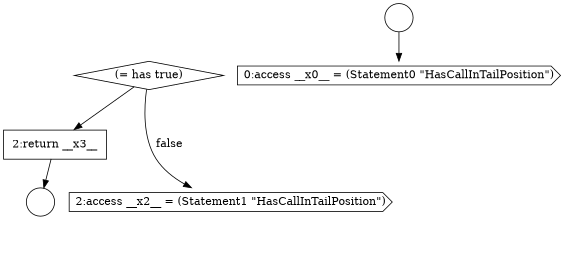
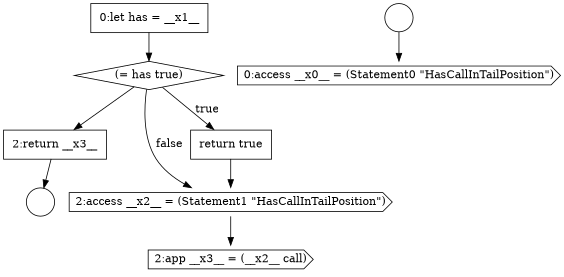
node "0:let has = __x1__": added
node "return true": added
node "2:app __x3__ = (__x2__ call)": added
